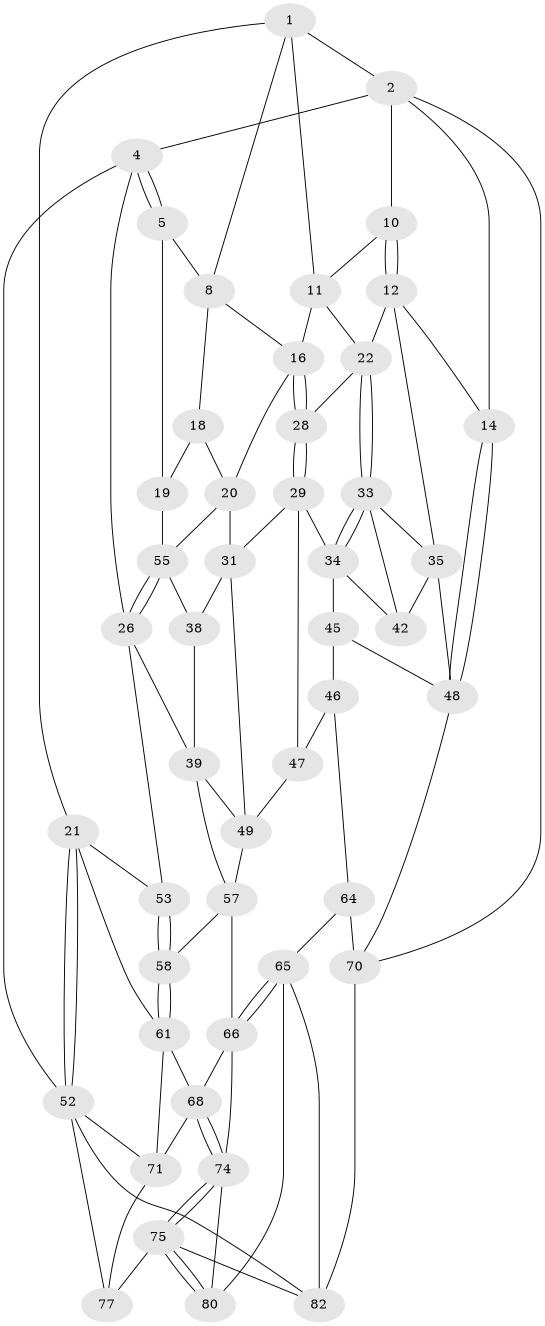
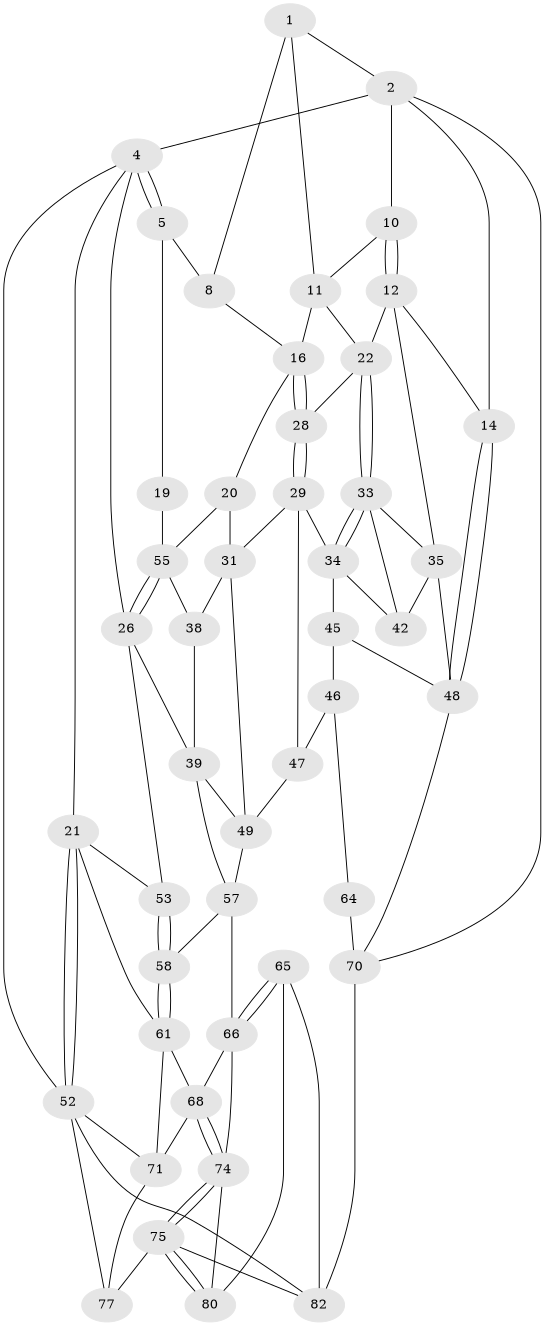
edge "1" -- "21": now "4" -- "21"
node "18": removed
edge "64" -- "65": removed
